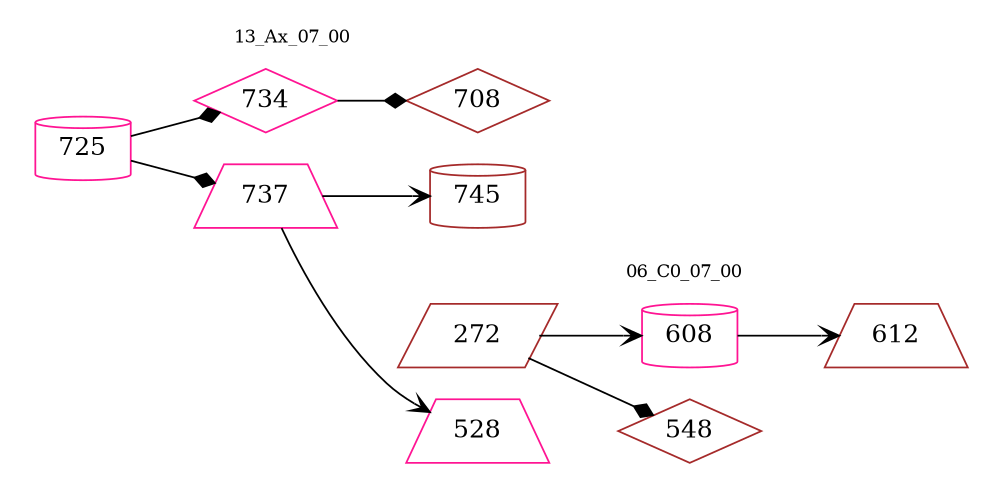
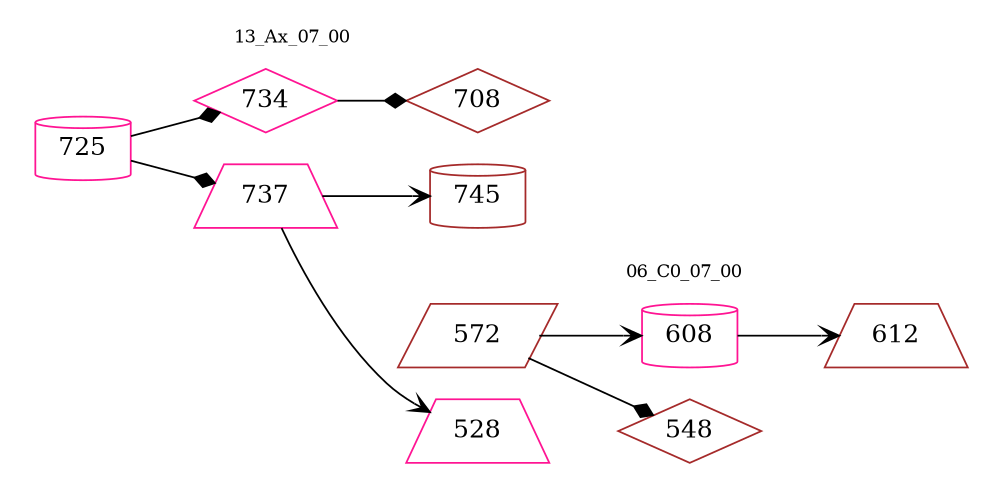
node "272": label "272" -> "572"
